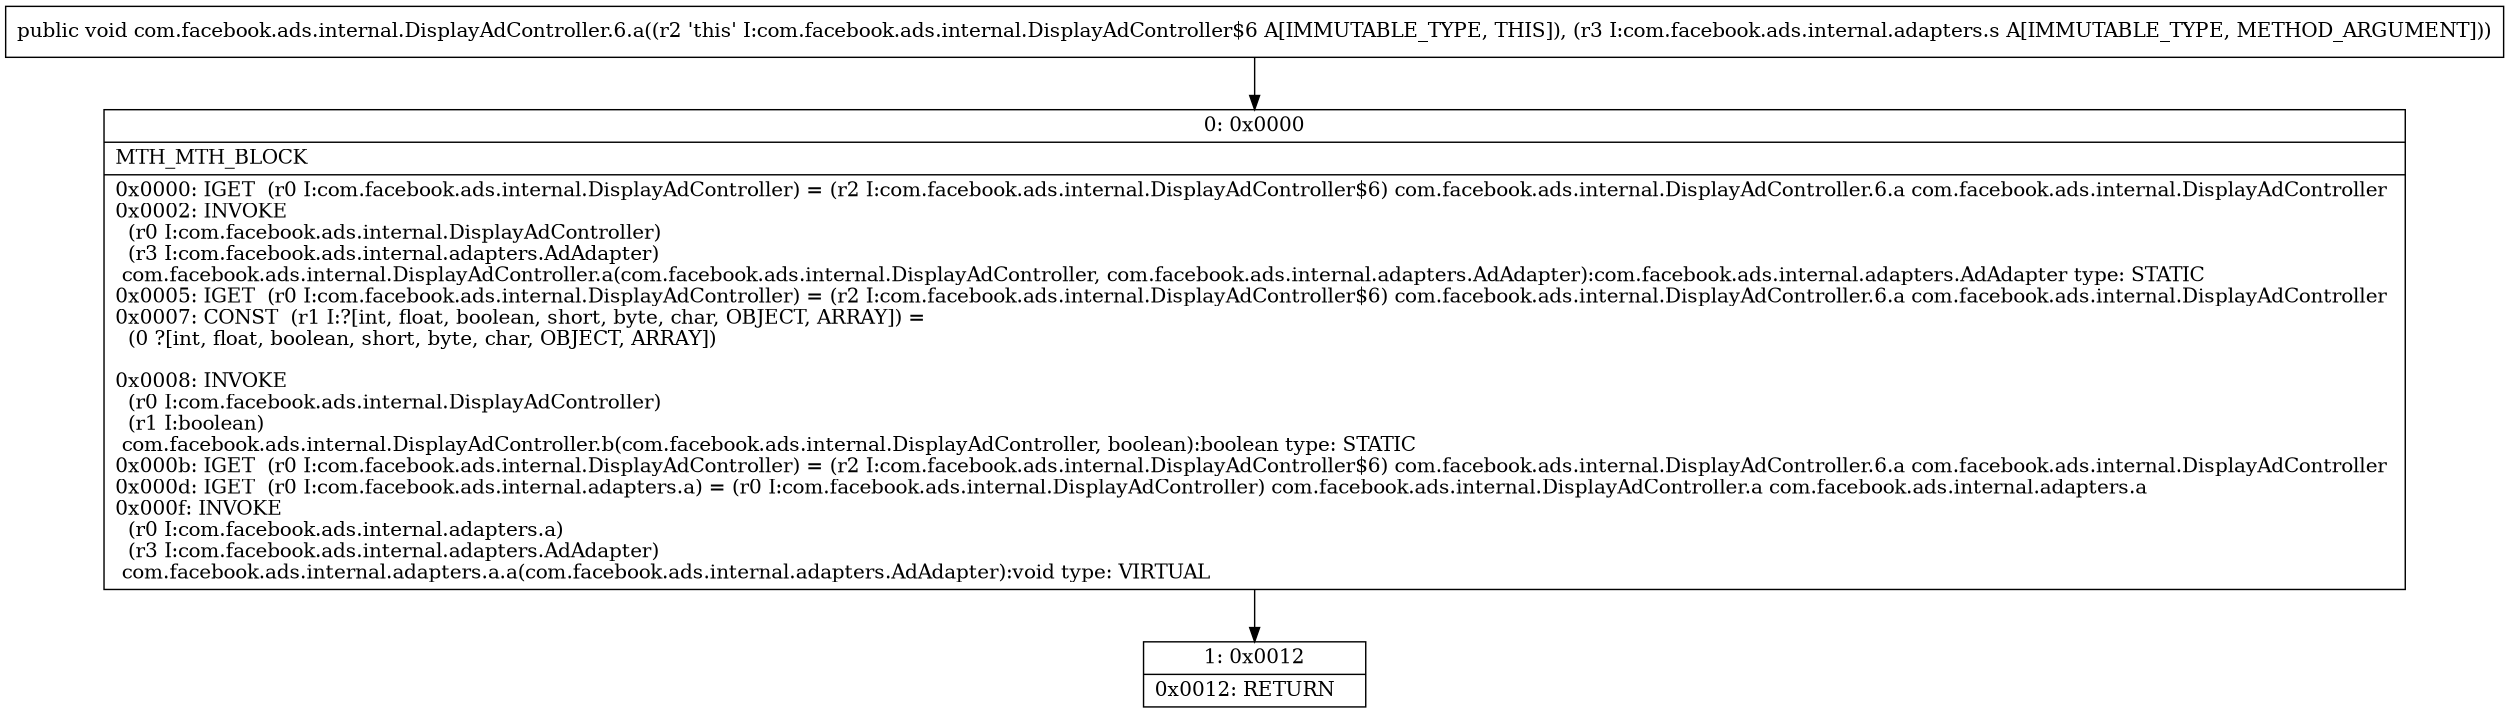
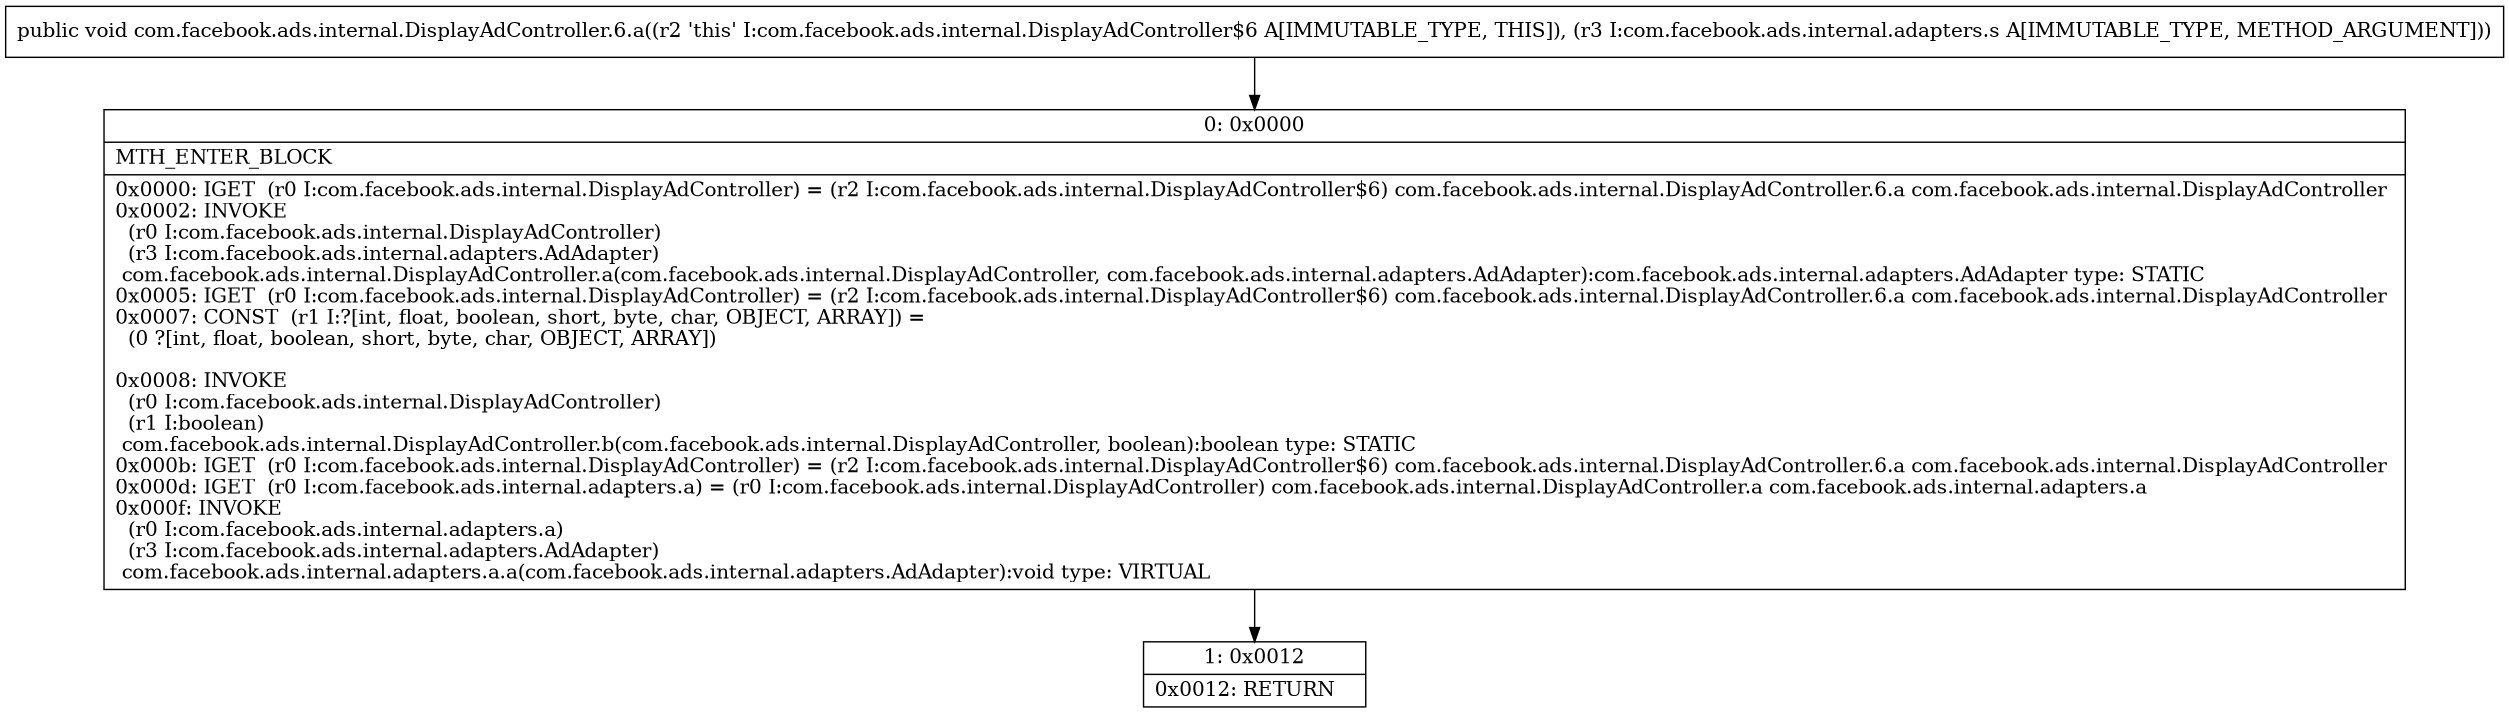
node "0: 0x0000": text "MTH_MTH_BLOCK" -> "MTH_ENTER_BLOCK"
